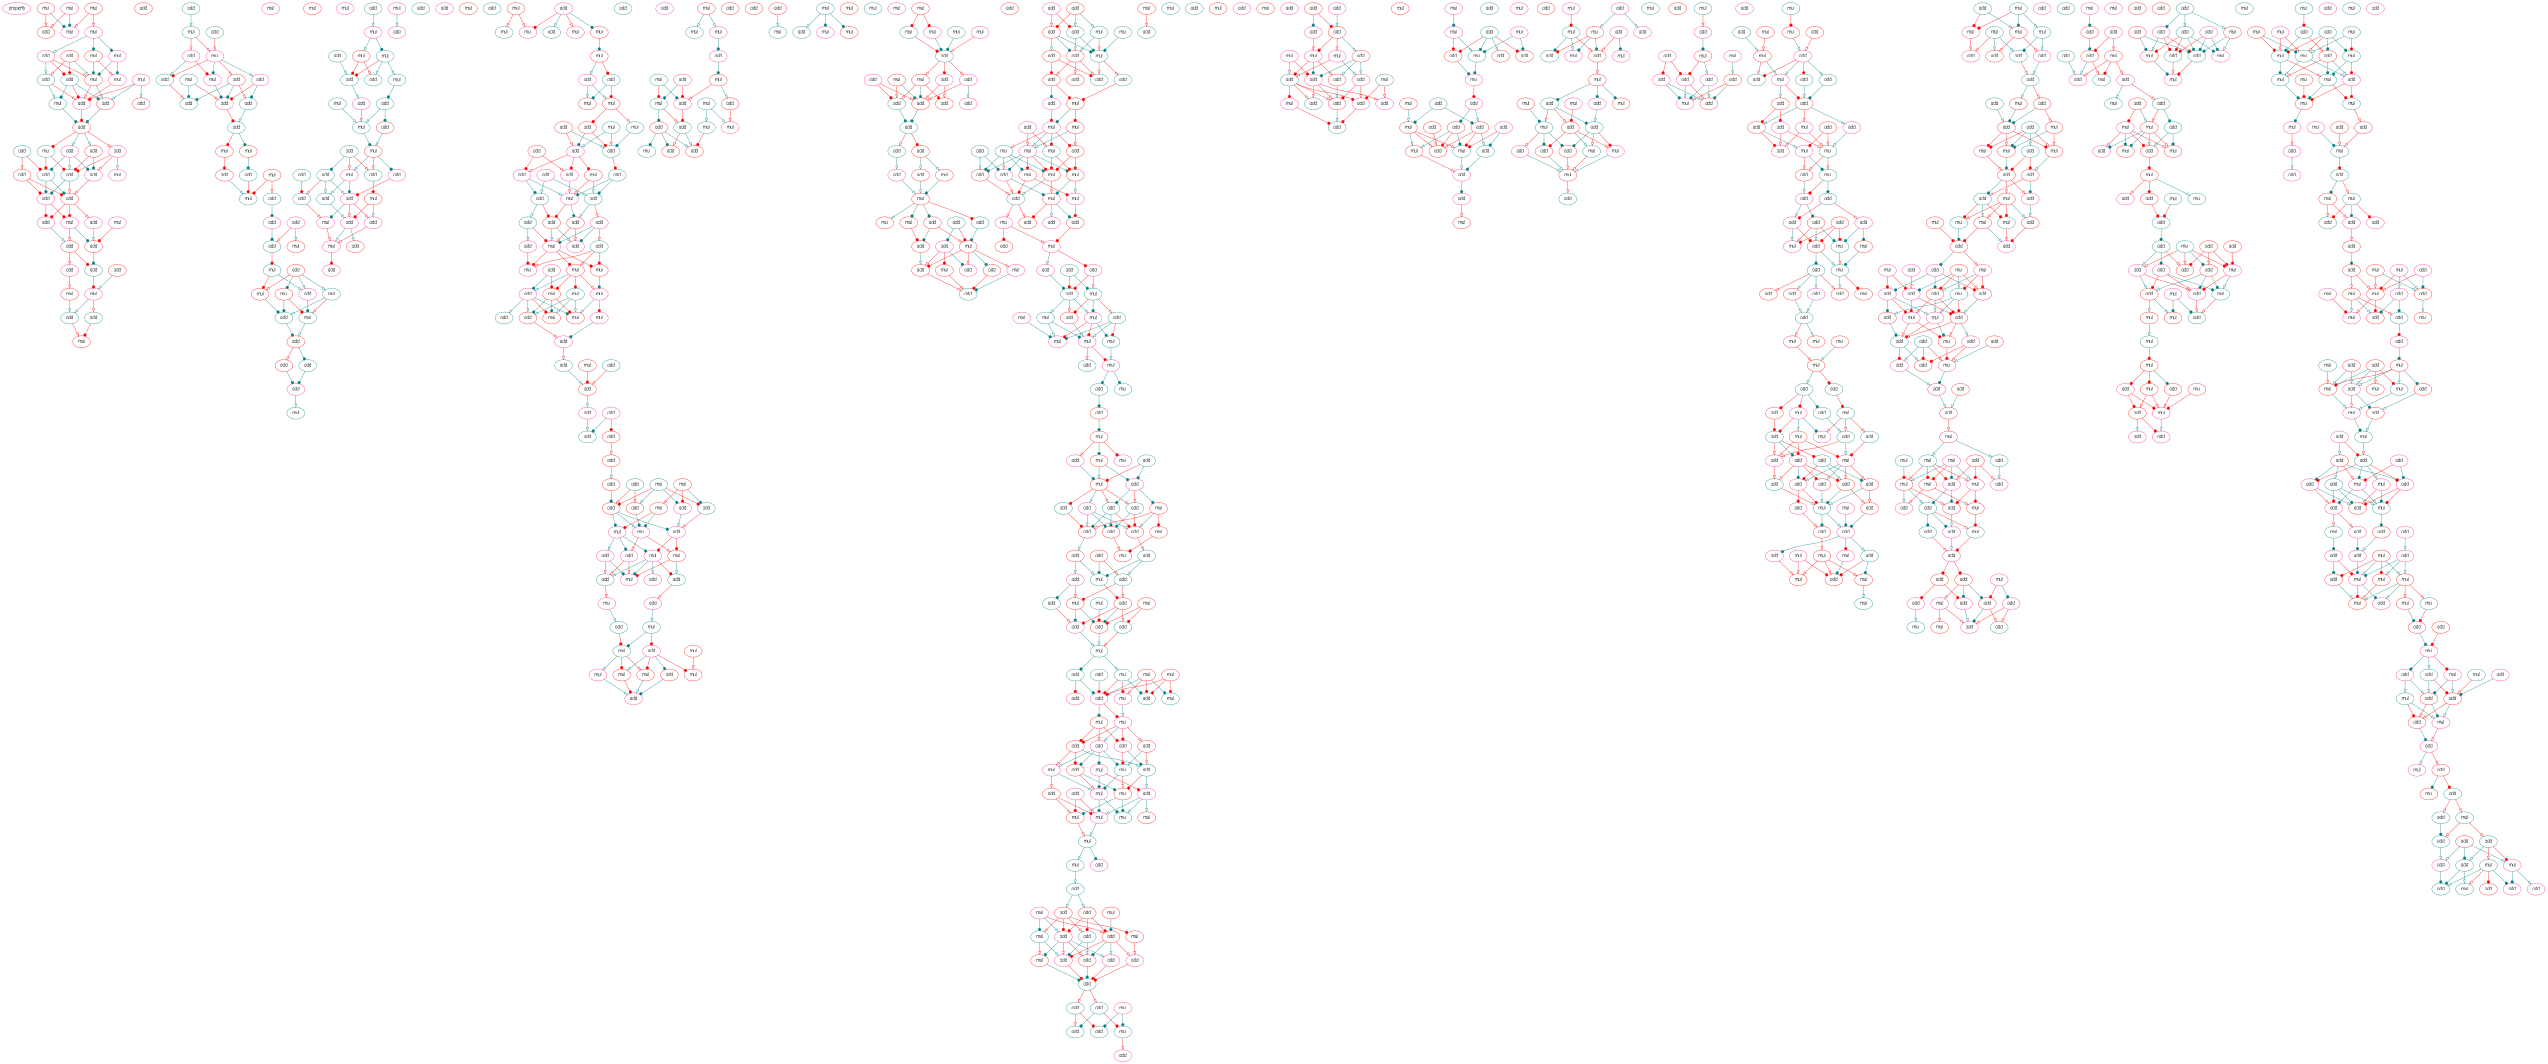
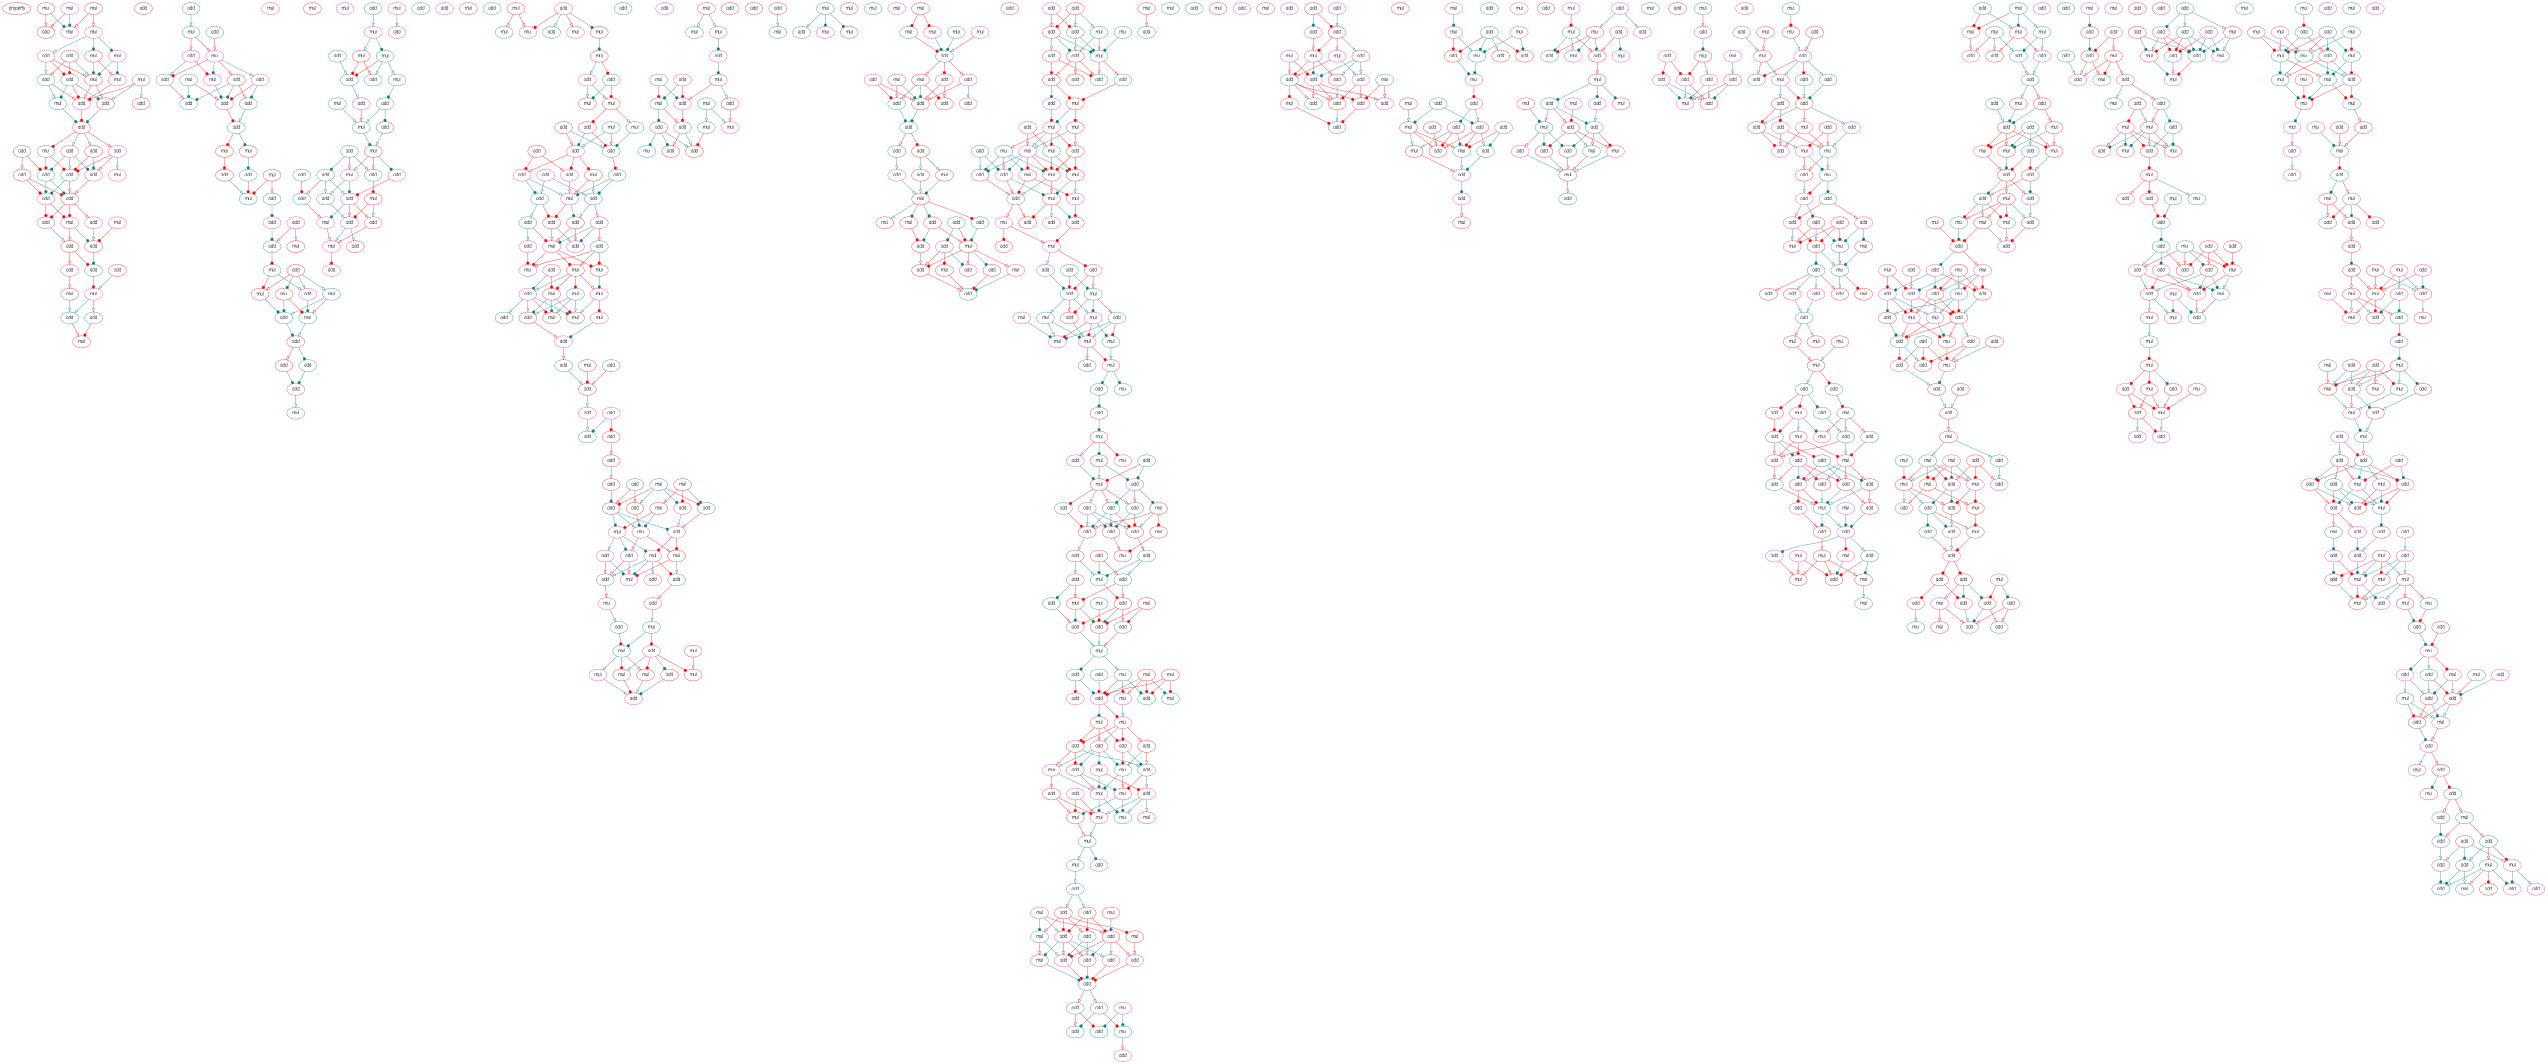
node "property": color deeppink -> red
